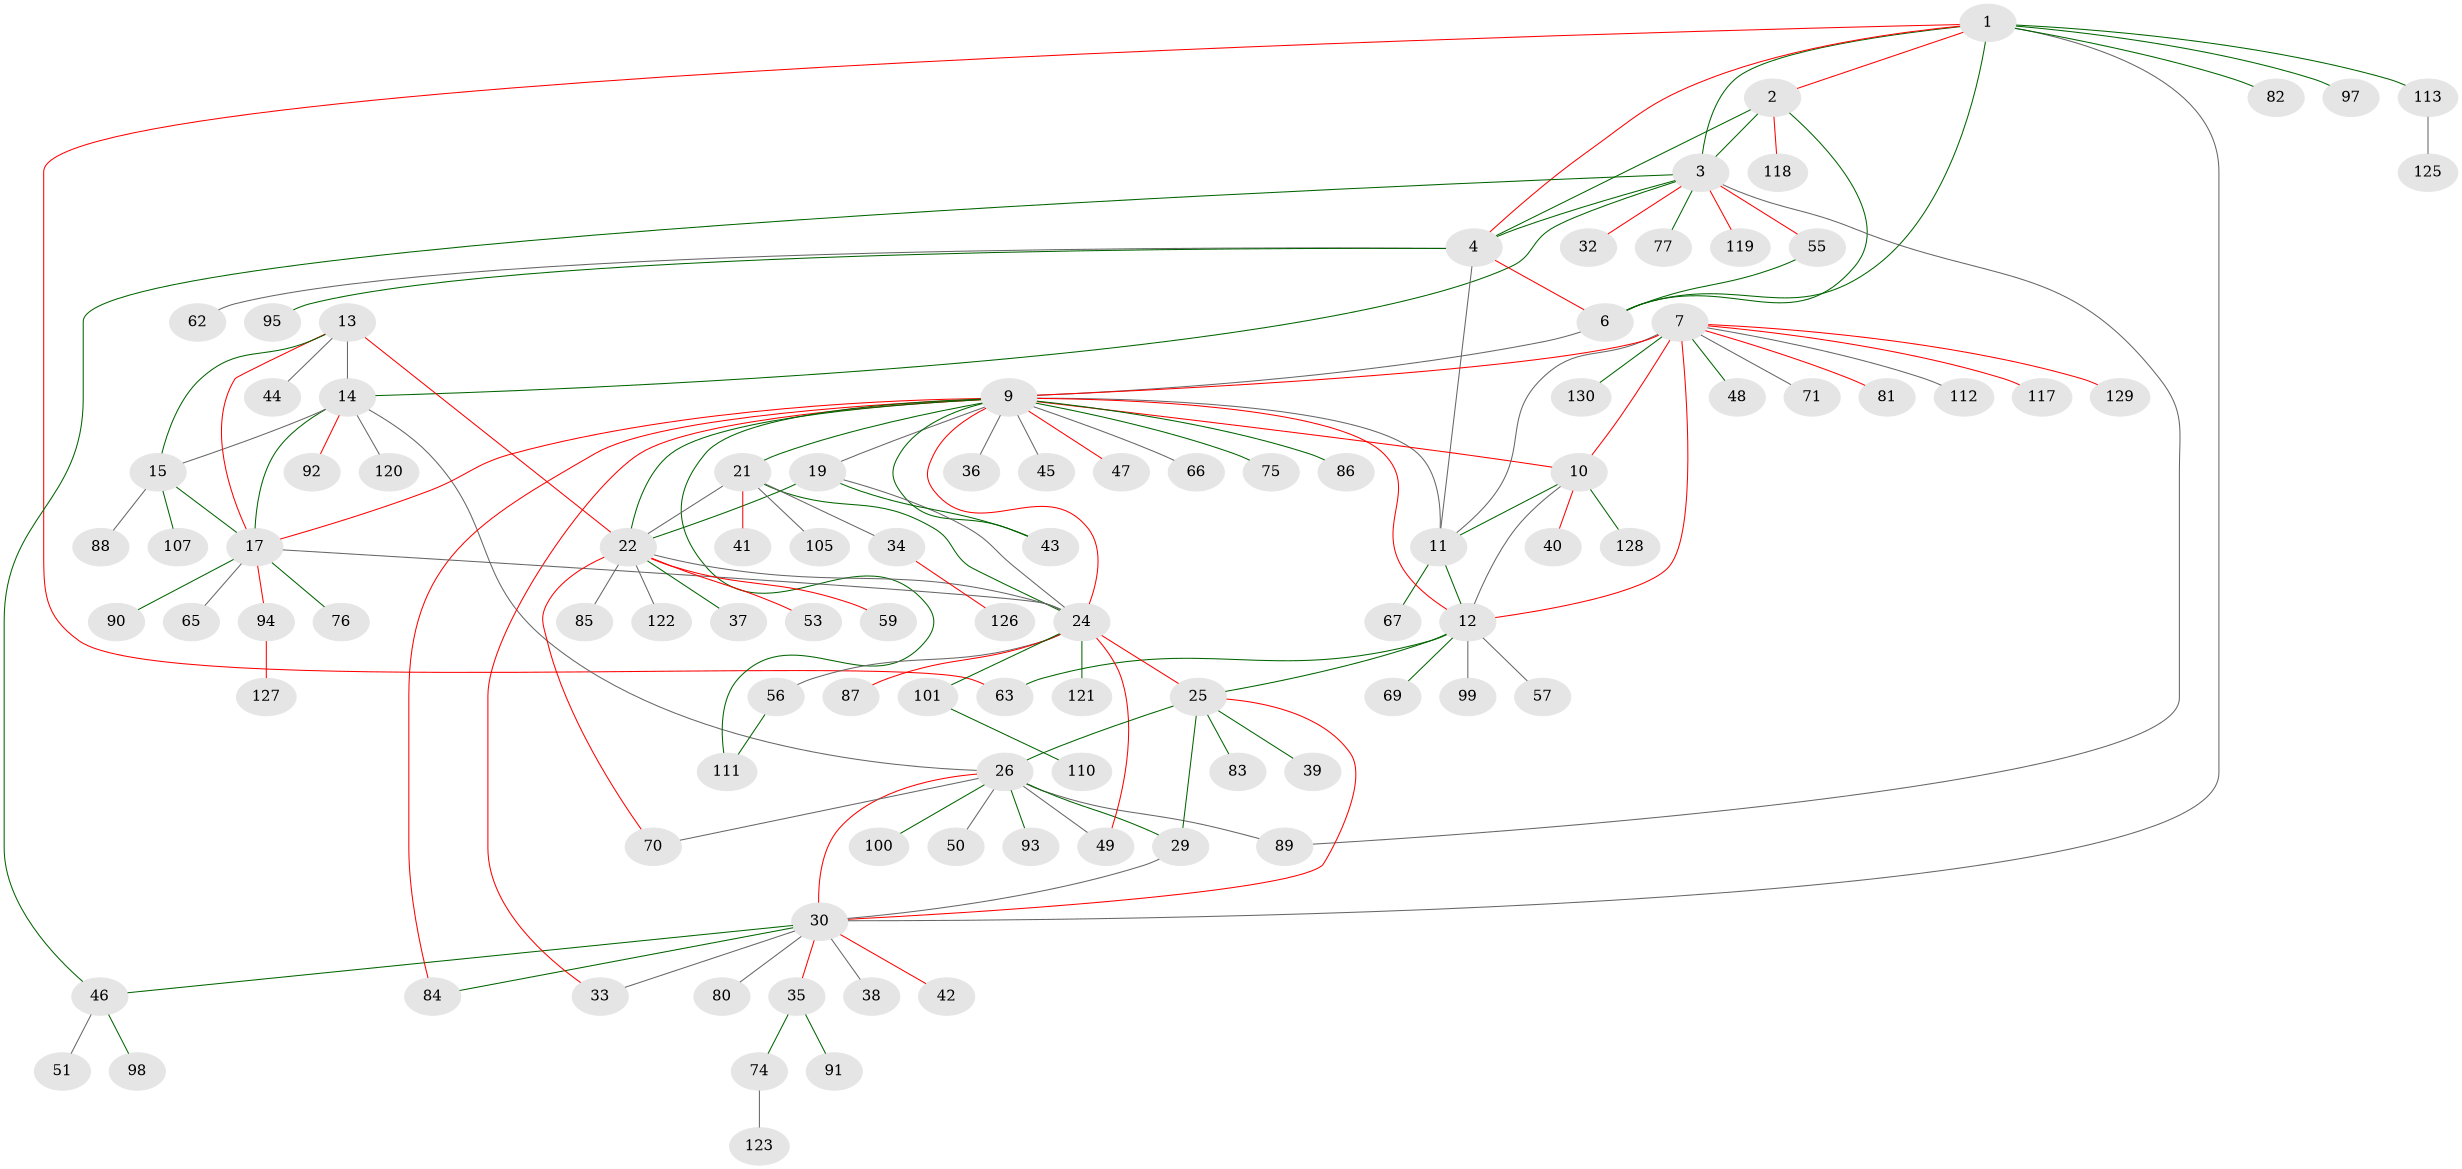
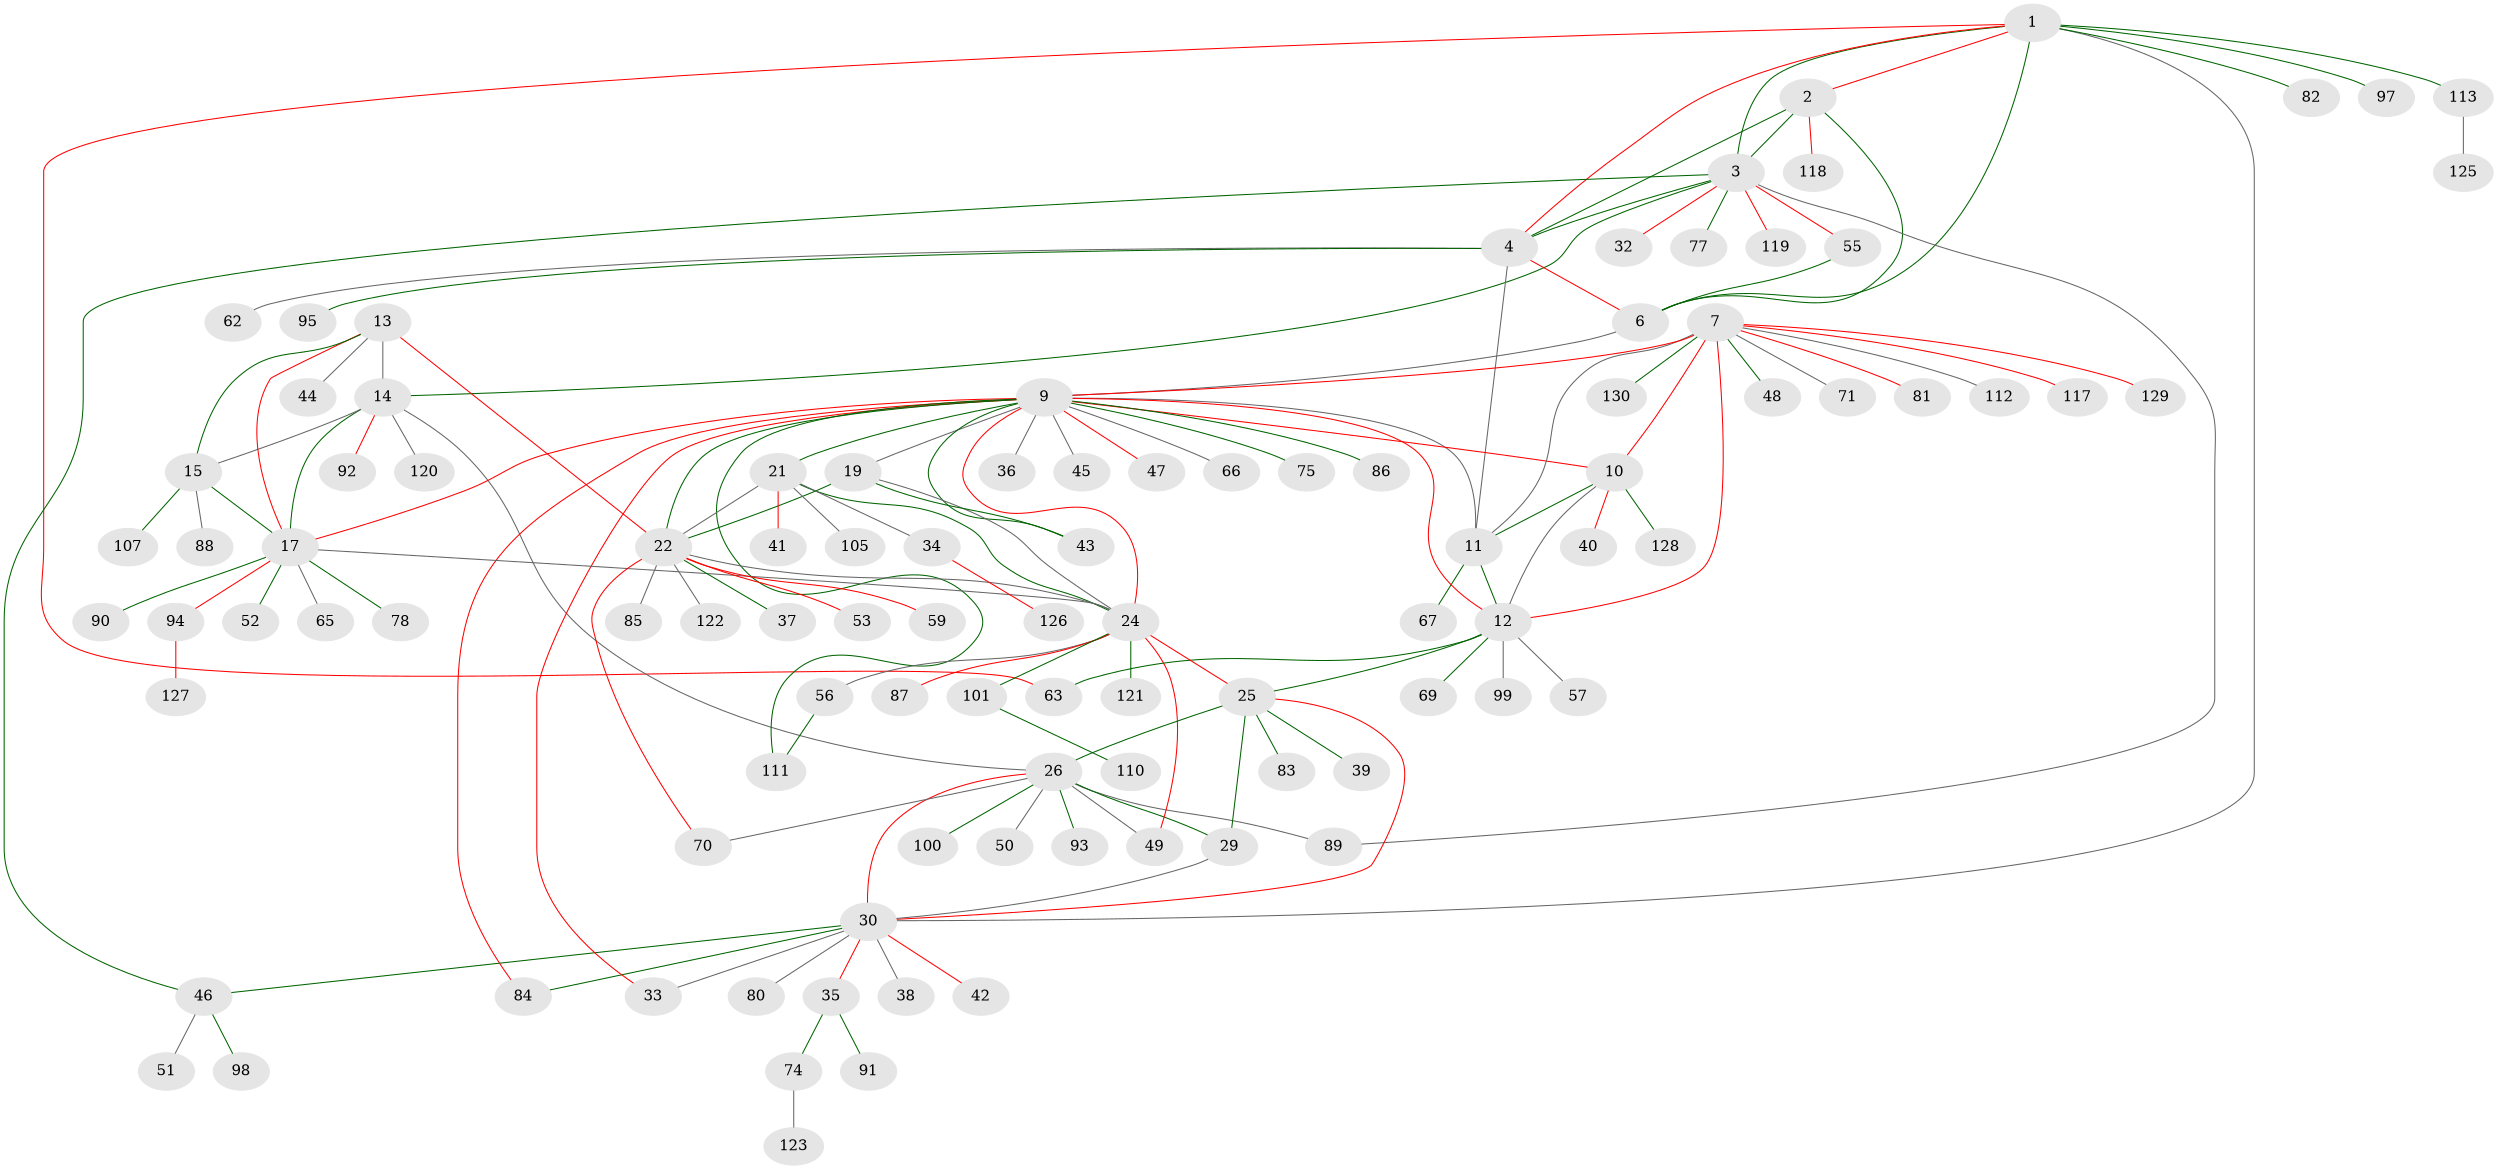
node "52": added
node "76": label "76" -> "78"
